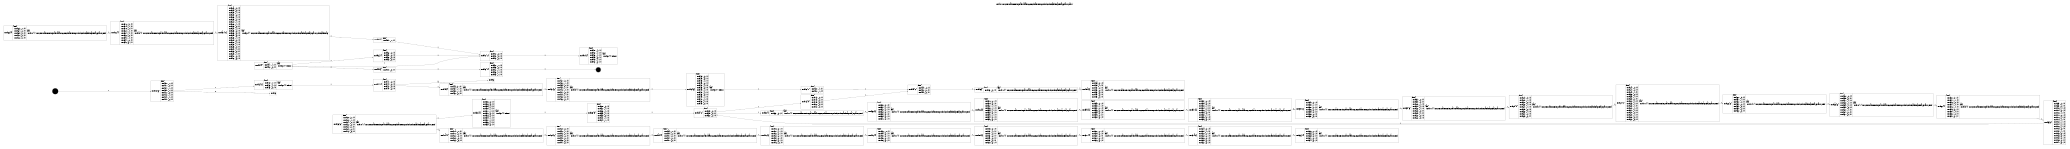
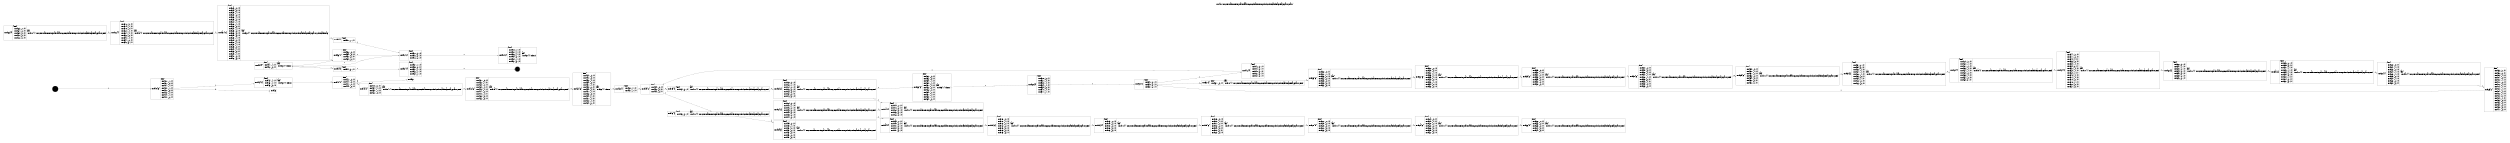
node "0x109759 [5]": added
edge "0x10977a [19]" -> "0x10978d [28]": reversed
